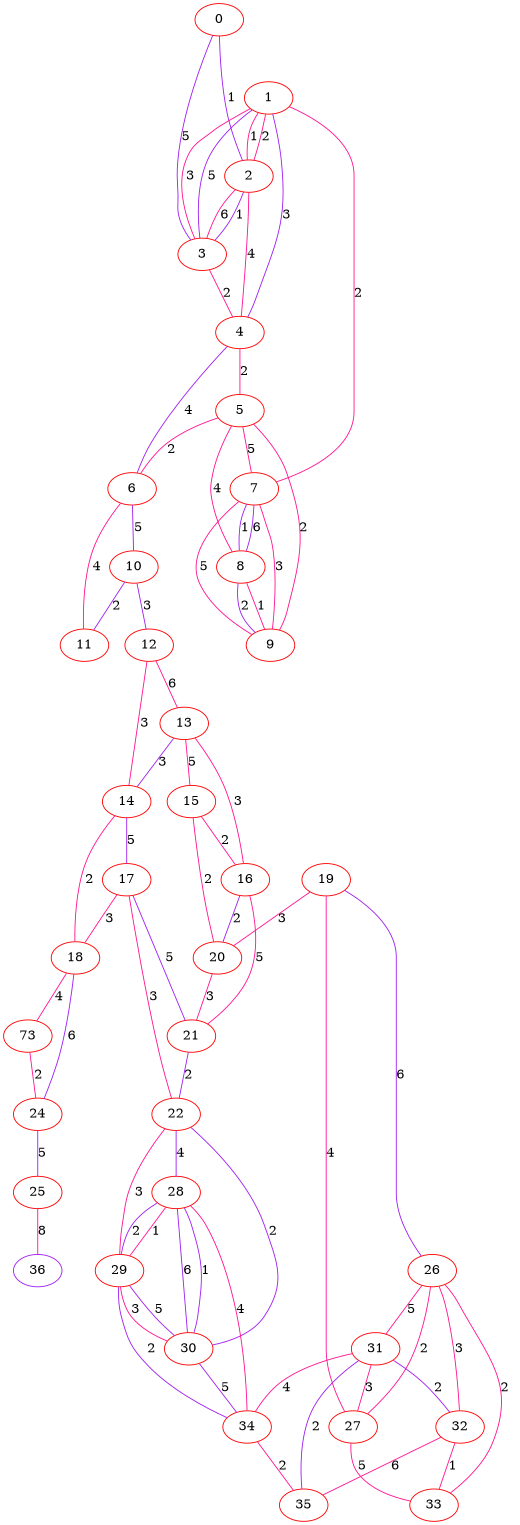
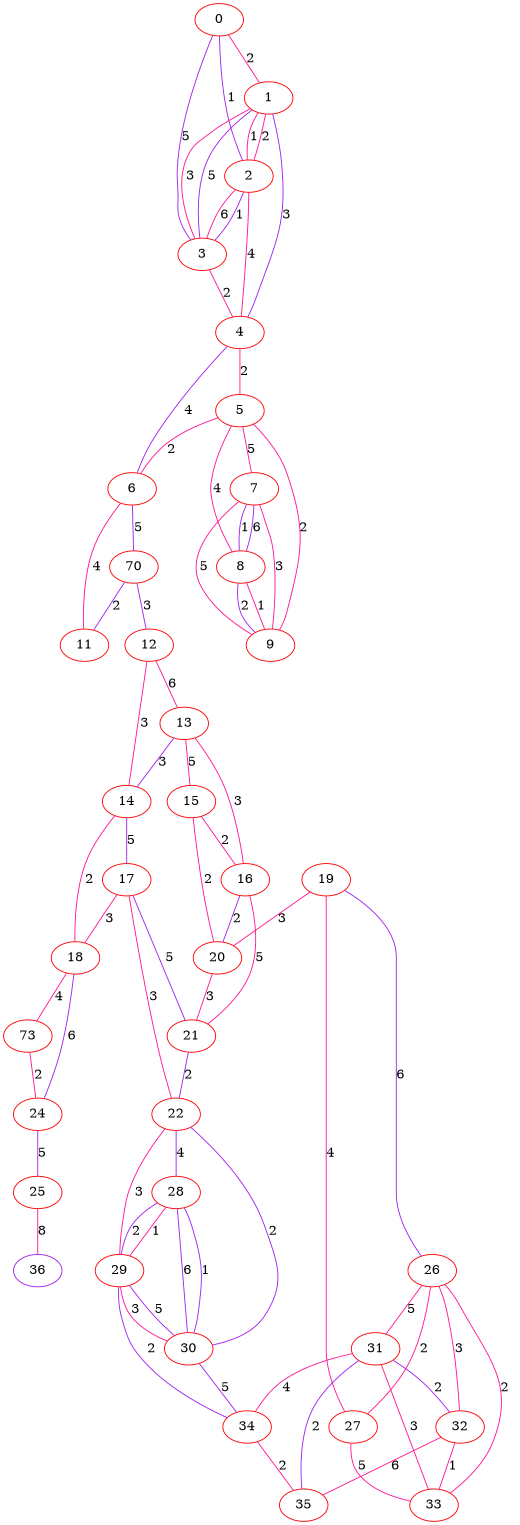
edge "1" -- "7": now "1" -- "0"
node "10": label "10" -> "70"
edge "28" -- "34": removed, label "4"
edge "31" -- "27": now "31" -- "33"
